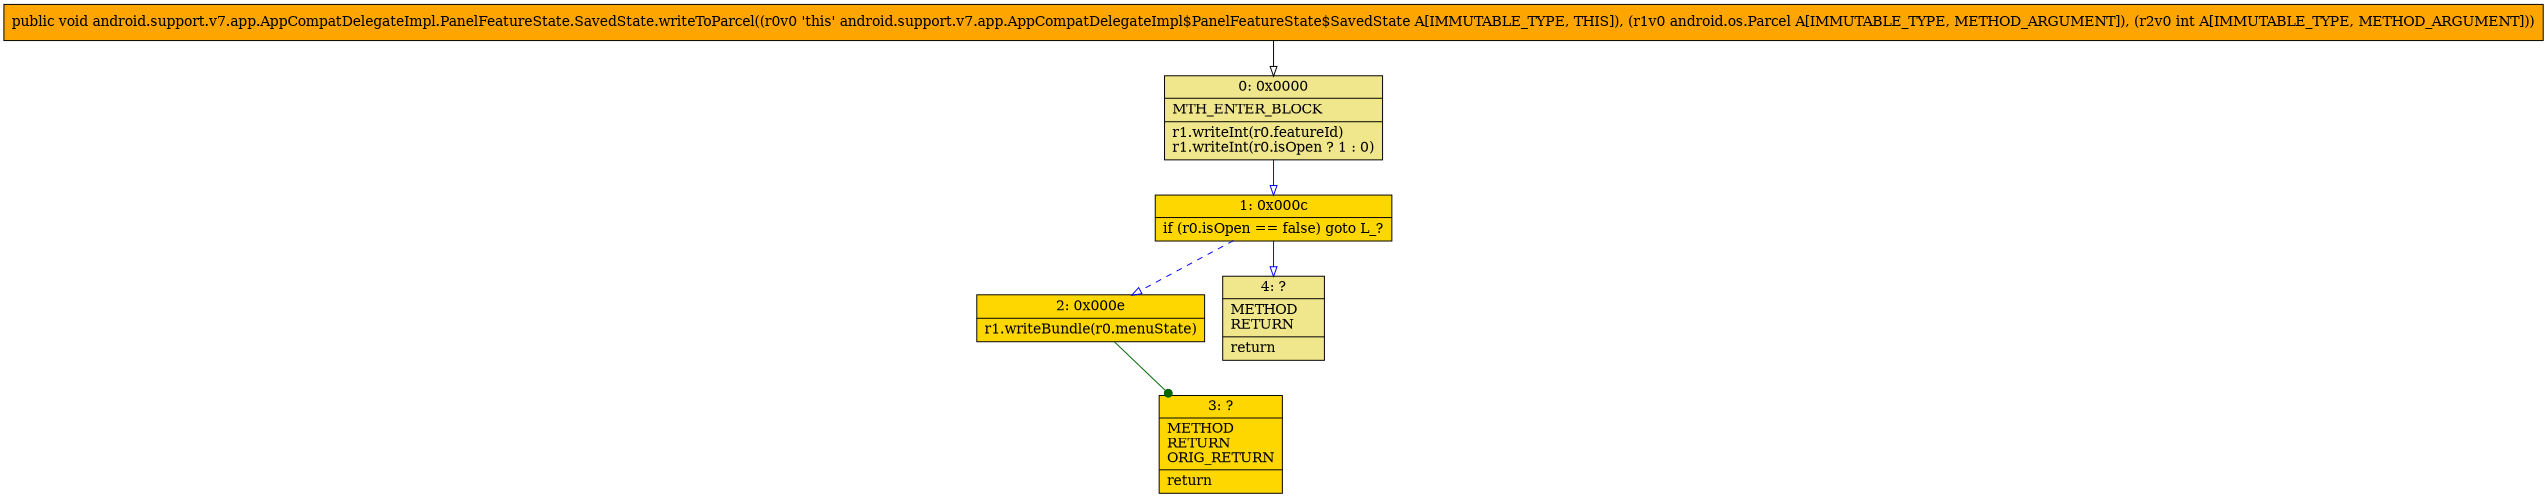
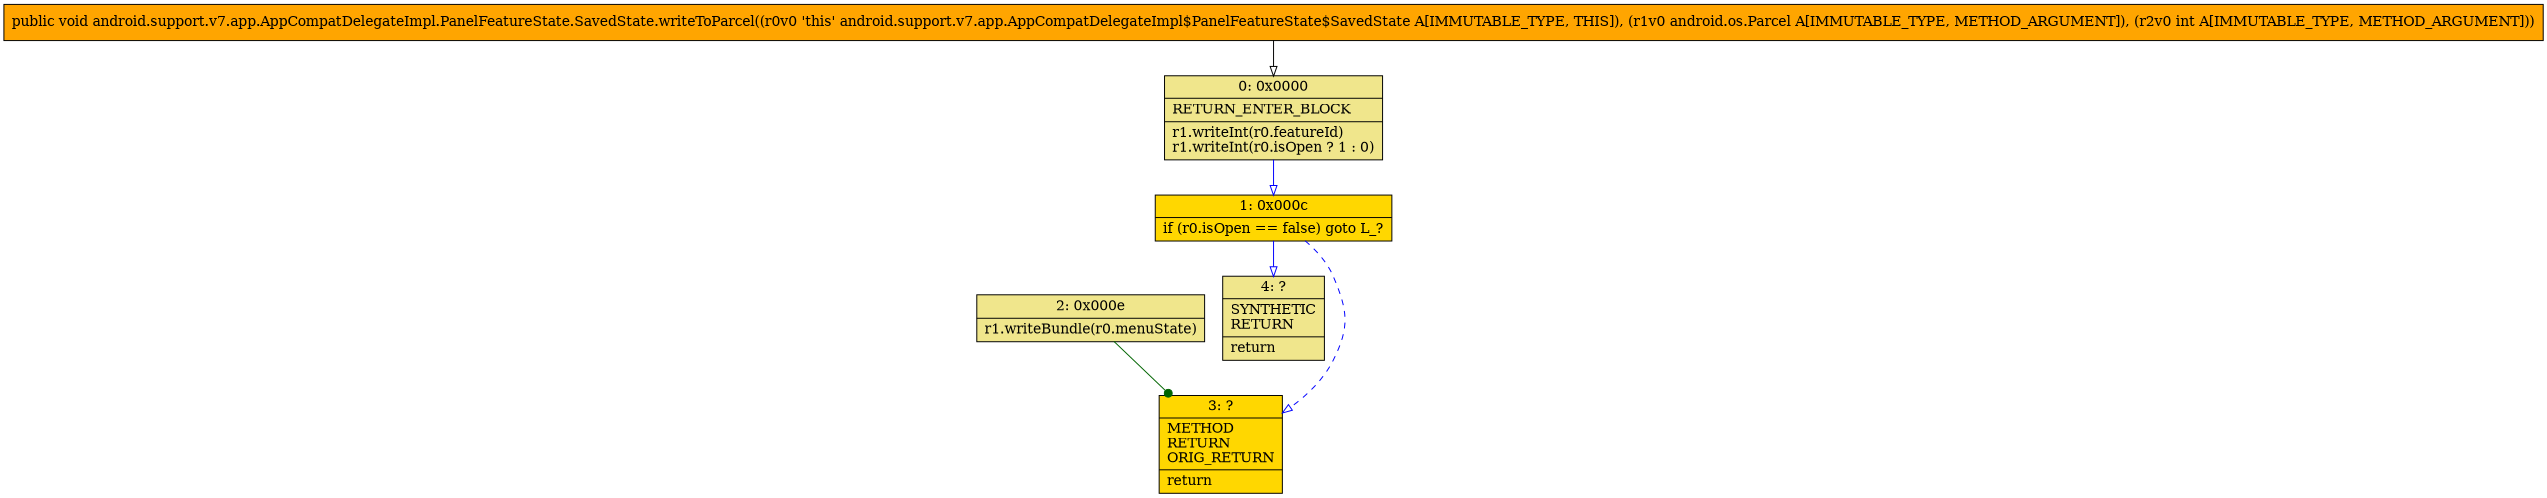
node "0: 0x0000": text "MTH_ENTER_BLOCK" -> "RETURN_ENTER_BLOCK"
edge "1: 0x000c" -> "2: 0x000e": now "1: 0x000c" -> "3: ?"
node "4: ?": text "METHOD" -> "SYNTHETIC"
node "2: 0x000e": fillcolor gold -> khaki
